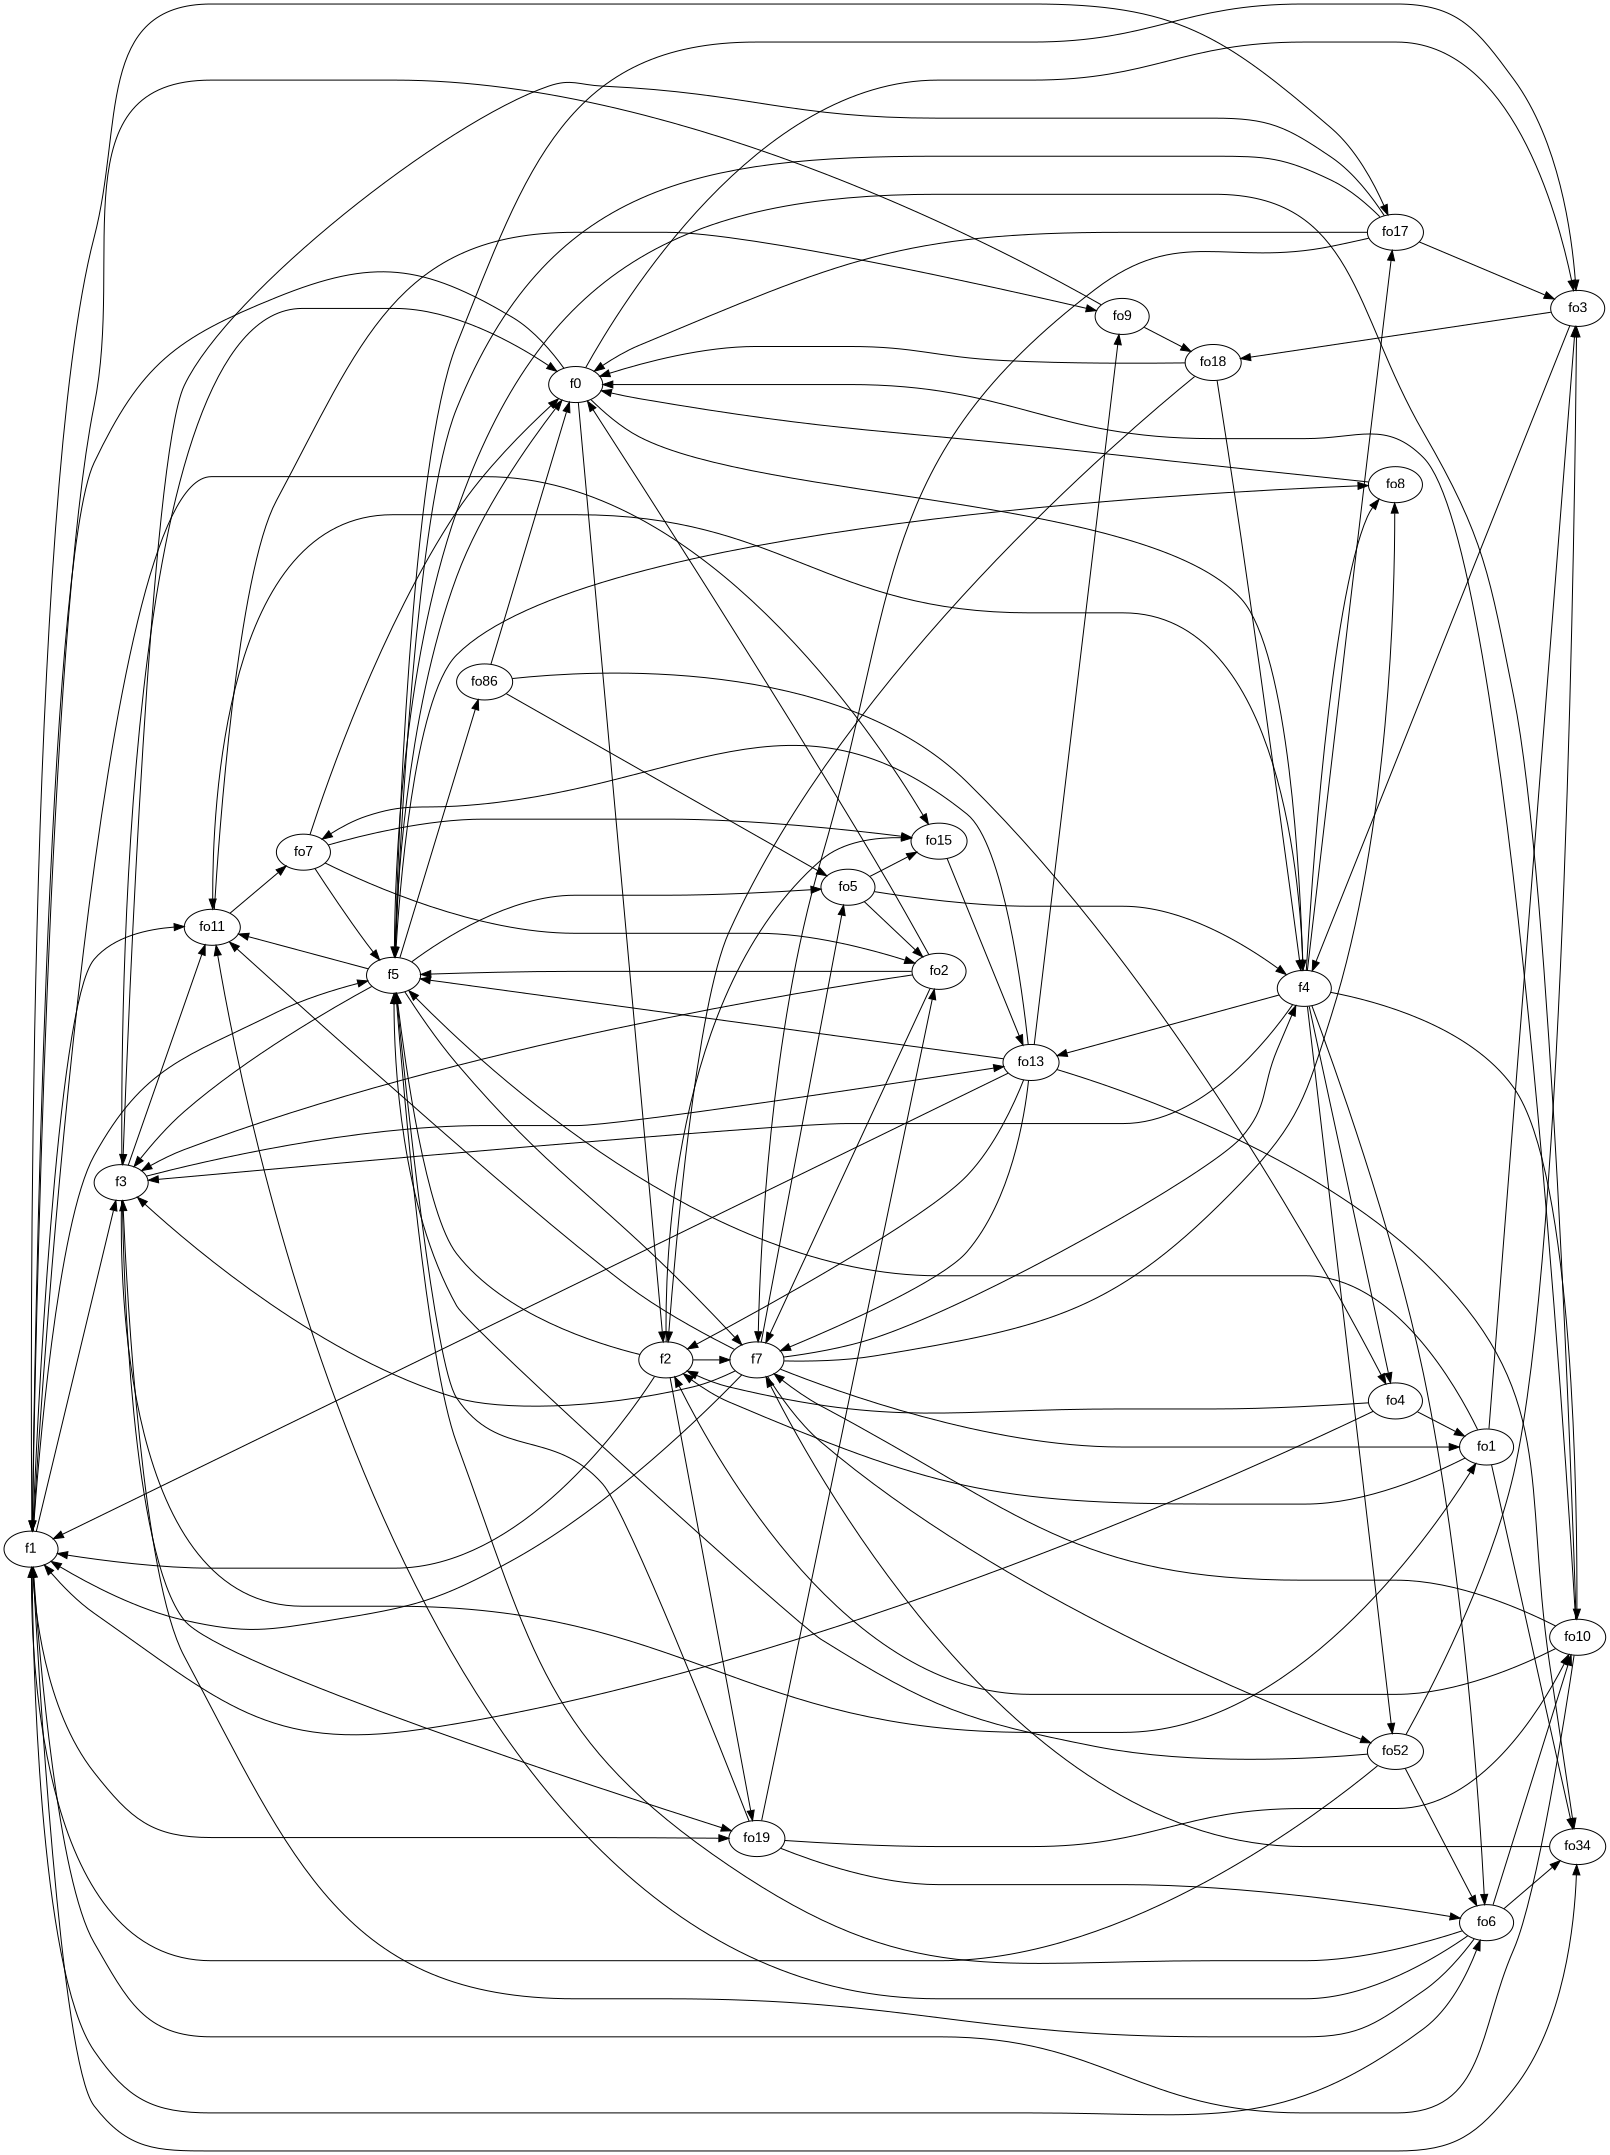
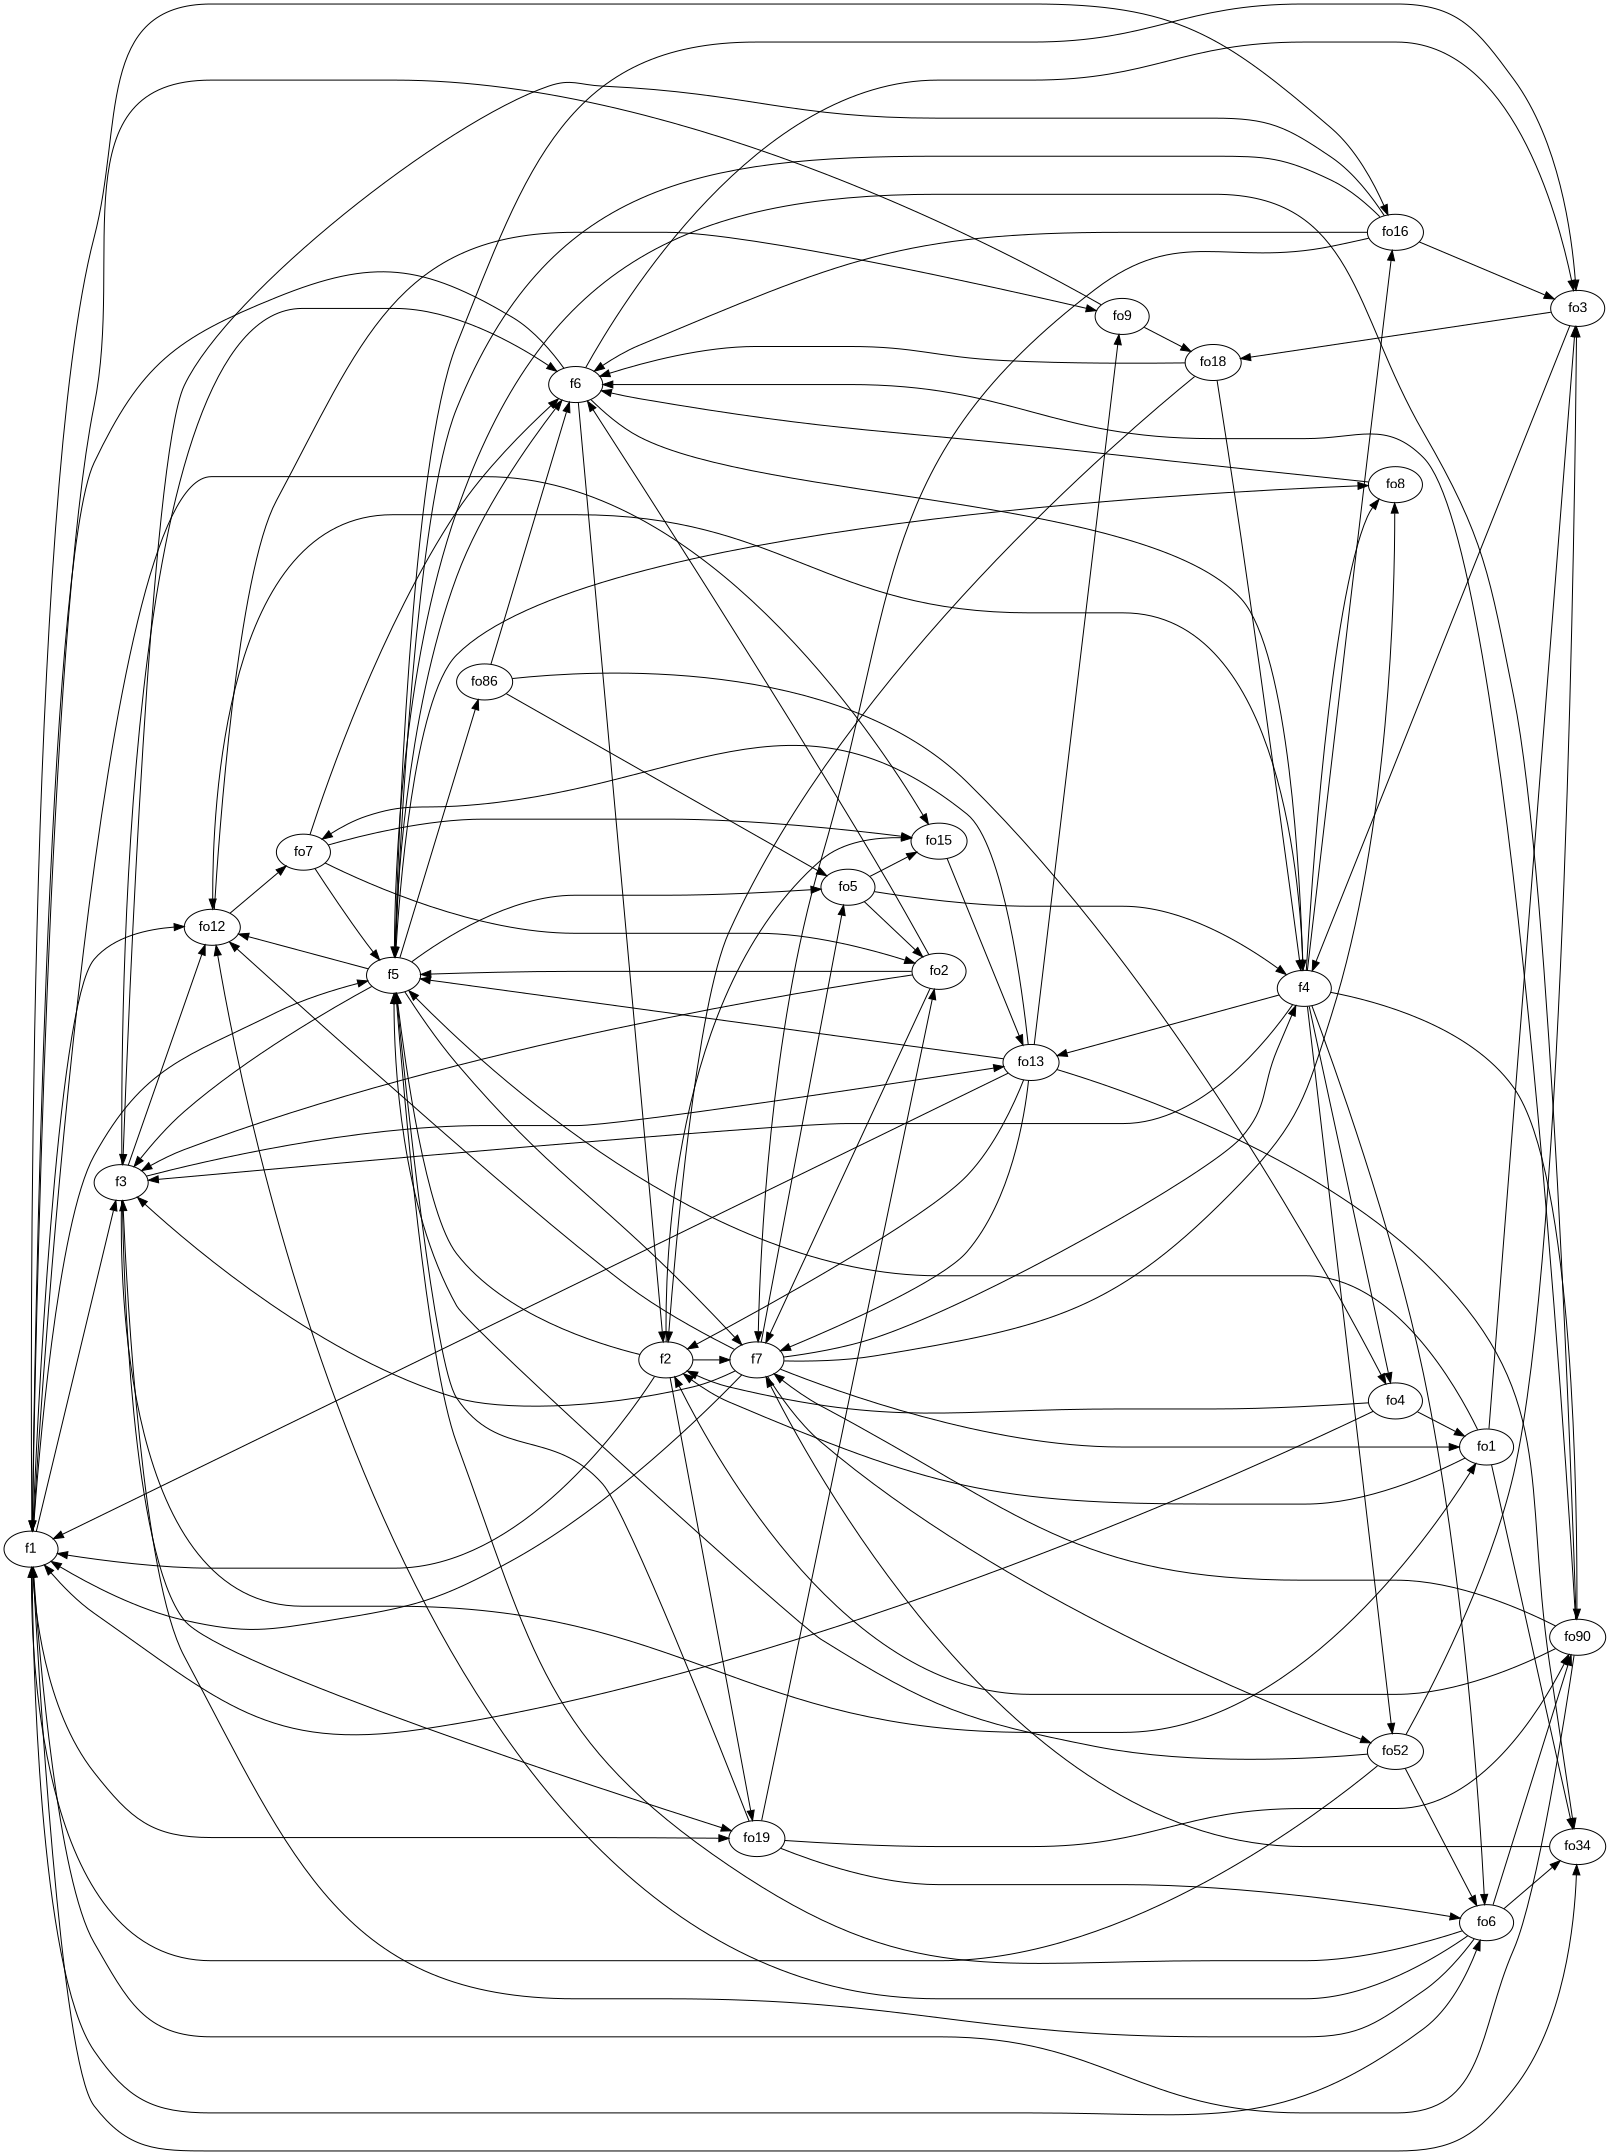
node "fo17": label "fo17" -> "fo16"
node "f0": label "f0" -> "f6"
node "fo11": label "fo11" -> "fo12"
node "fo10": label "fo10" -> "fo90"
